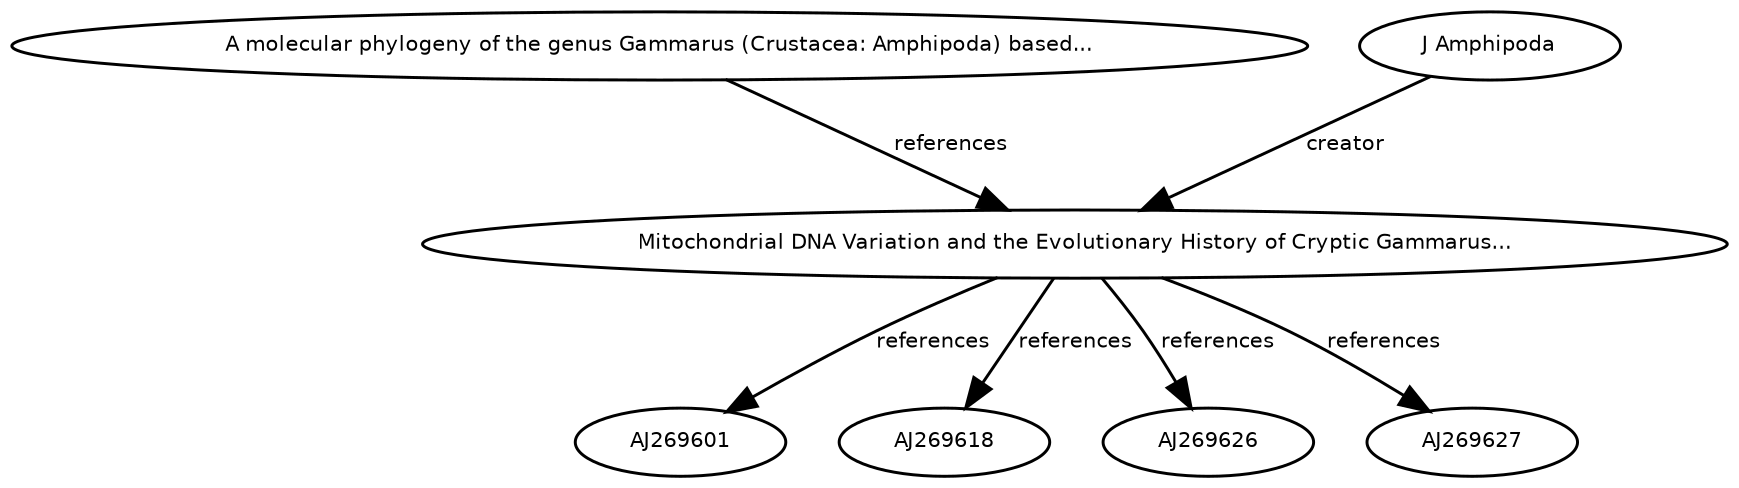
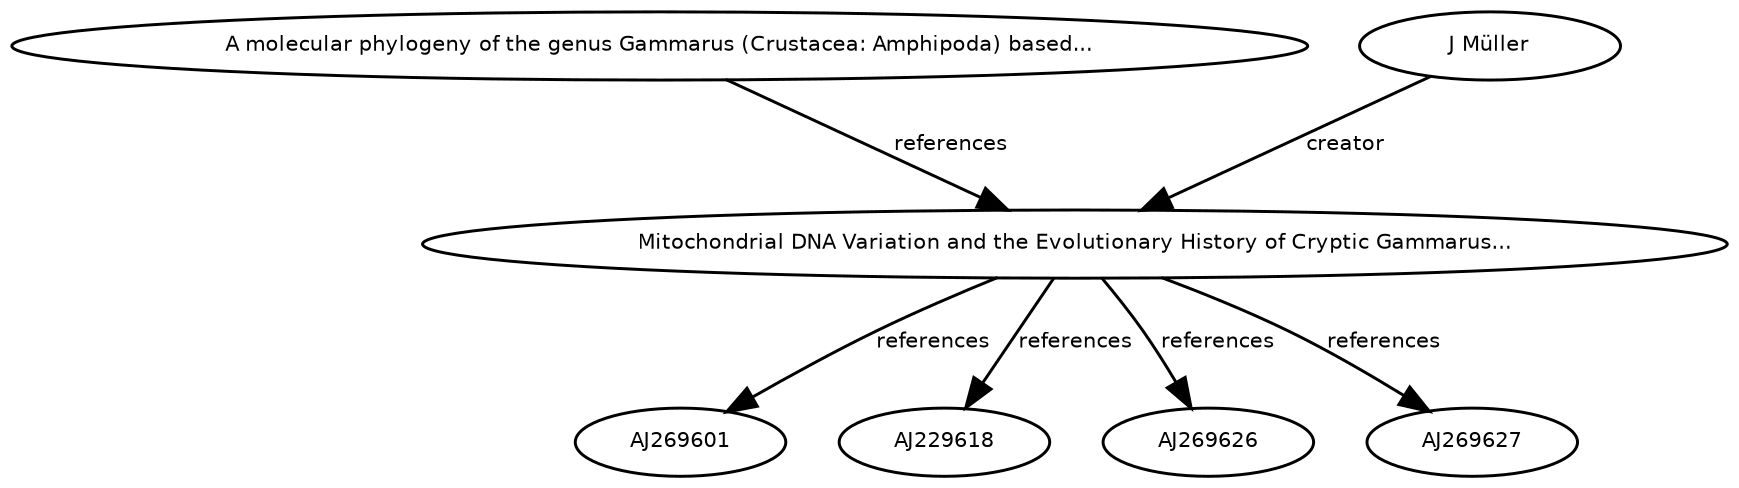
node "J Amphipoda": label "J Amphipoda" -> "J Müller"
node "AJ269618": label "AJ269618" -> "AJ229618"
